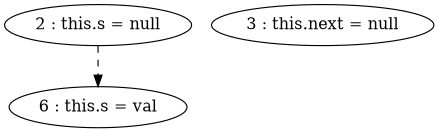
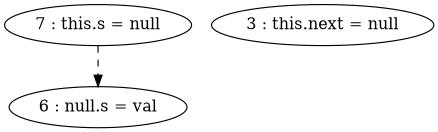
node "2 : this.s = null": label "2 : this.s = null" -> "7 : this.s = null"
node "6 : this.s = val": label "6 : this.s = val" -> "6 : null.s = val"
